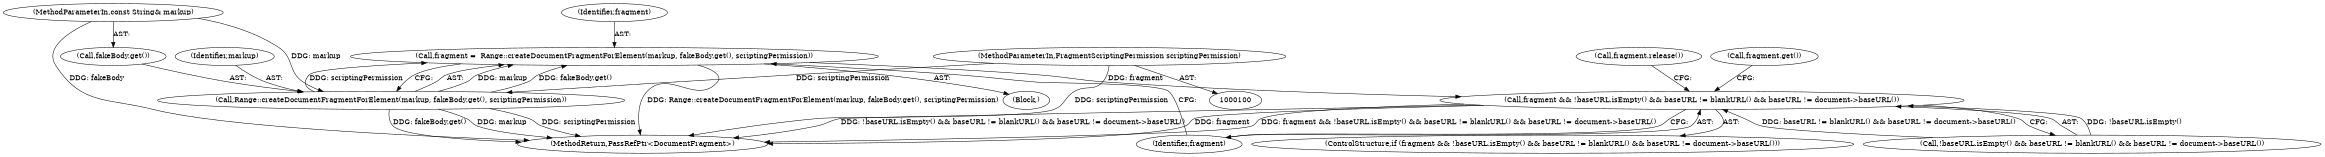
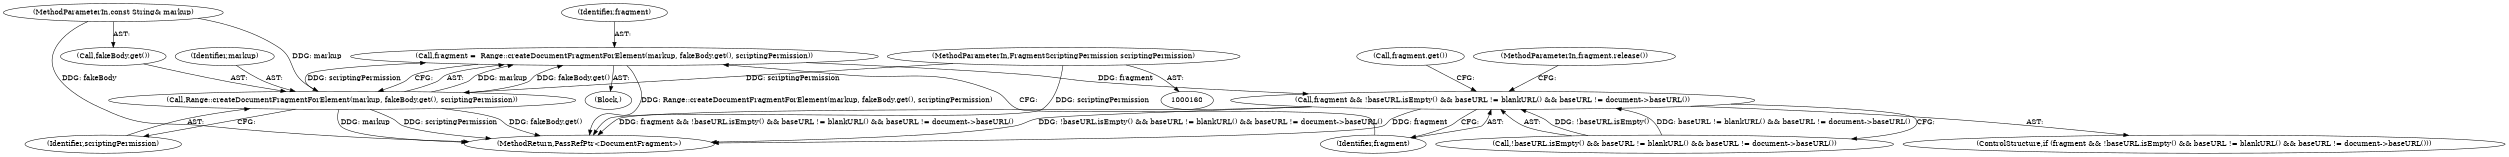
node "(Call,fragment.release())": label "(Call,fragment.release())" -> "(MethodParameterIn,fragment.release())"
node "1000100": label "1000100" -> "1000160"
node "(Identifier,scriptingPermission)": added
